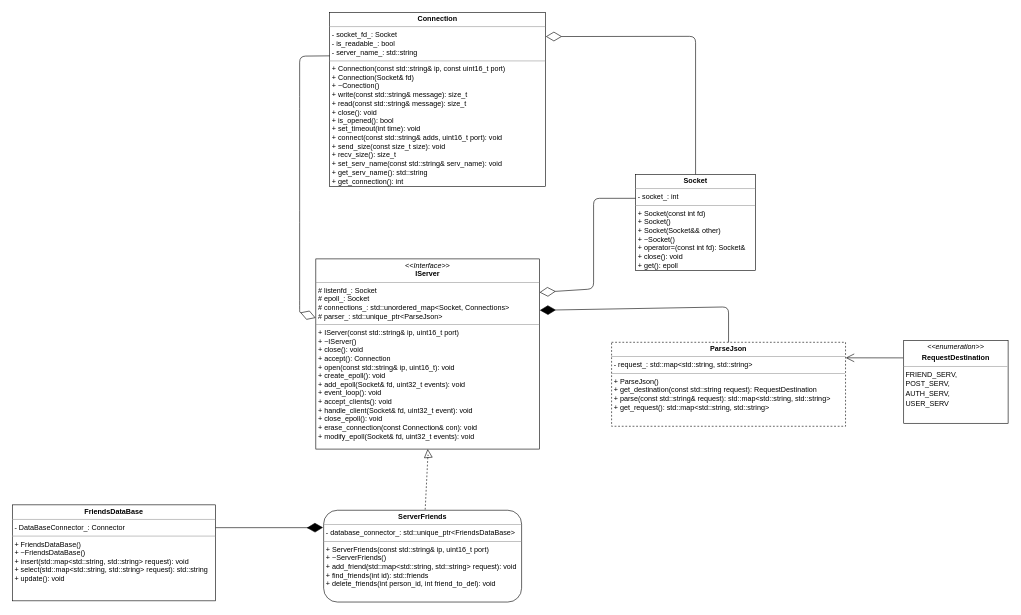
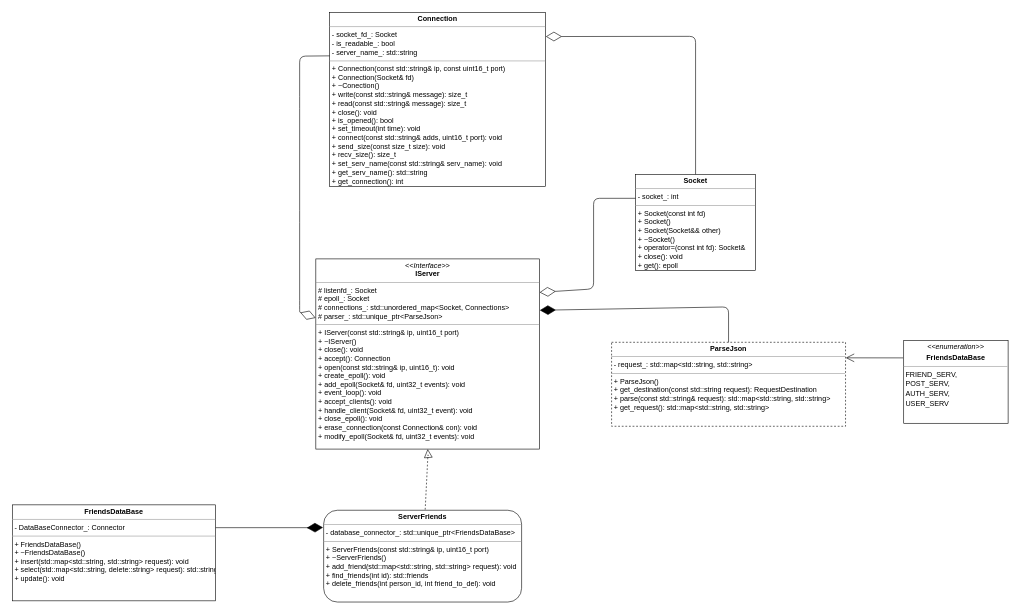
node "<<enumeration>> RequestDestination FRIEND_SERV, POST_SERV, AUTH_SERV, USER_SERV": label "<<enumeration>> RequestDestination FRIEND_SERV, POST_SERV, AUTH_SERV, USER_SERV" -> "<<enumeration>> FriendsDataBase FRIEND_SERV, POST_SERV, AUTH_SERV, USER_SERV"
node "FriendsDataBase - DataBaseConnector_: Connector + FriendsDataBase() + ~FriendsDataBase() + insert(std::map<std::string, std::string> request): void + select(std::map<std::string, std::string> request): std::string + update(): void": label "FriendsDataBase - DataBaseConnector_: Connector + FriendsDataBase() + ~FriendsDataBase() + insert(std::map<std::string, std::string> request): void + select(std::map<std::string, std::string> request): std::string + update(): void" -> "FriendsDataBase - DataBaseConnector_: Connector + FriendsDataBase() + ~FriendsDataBase() + insert(std::map<std::string, std::string> request): void + select(std::map<std::string, delete::string> request): std::string + update(): void"
